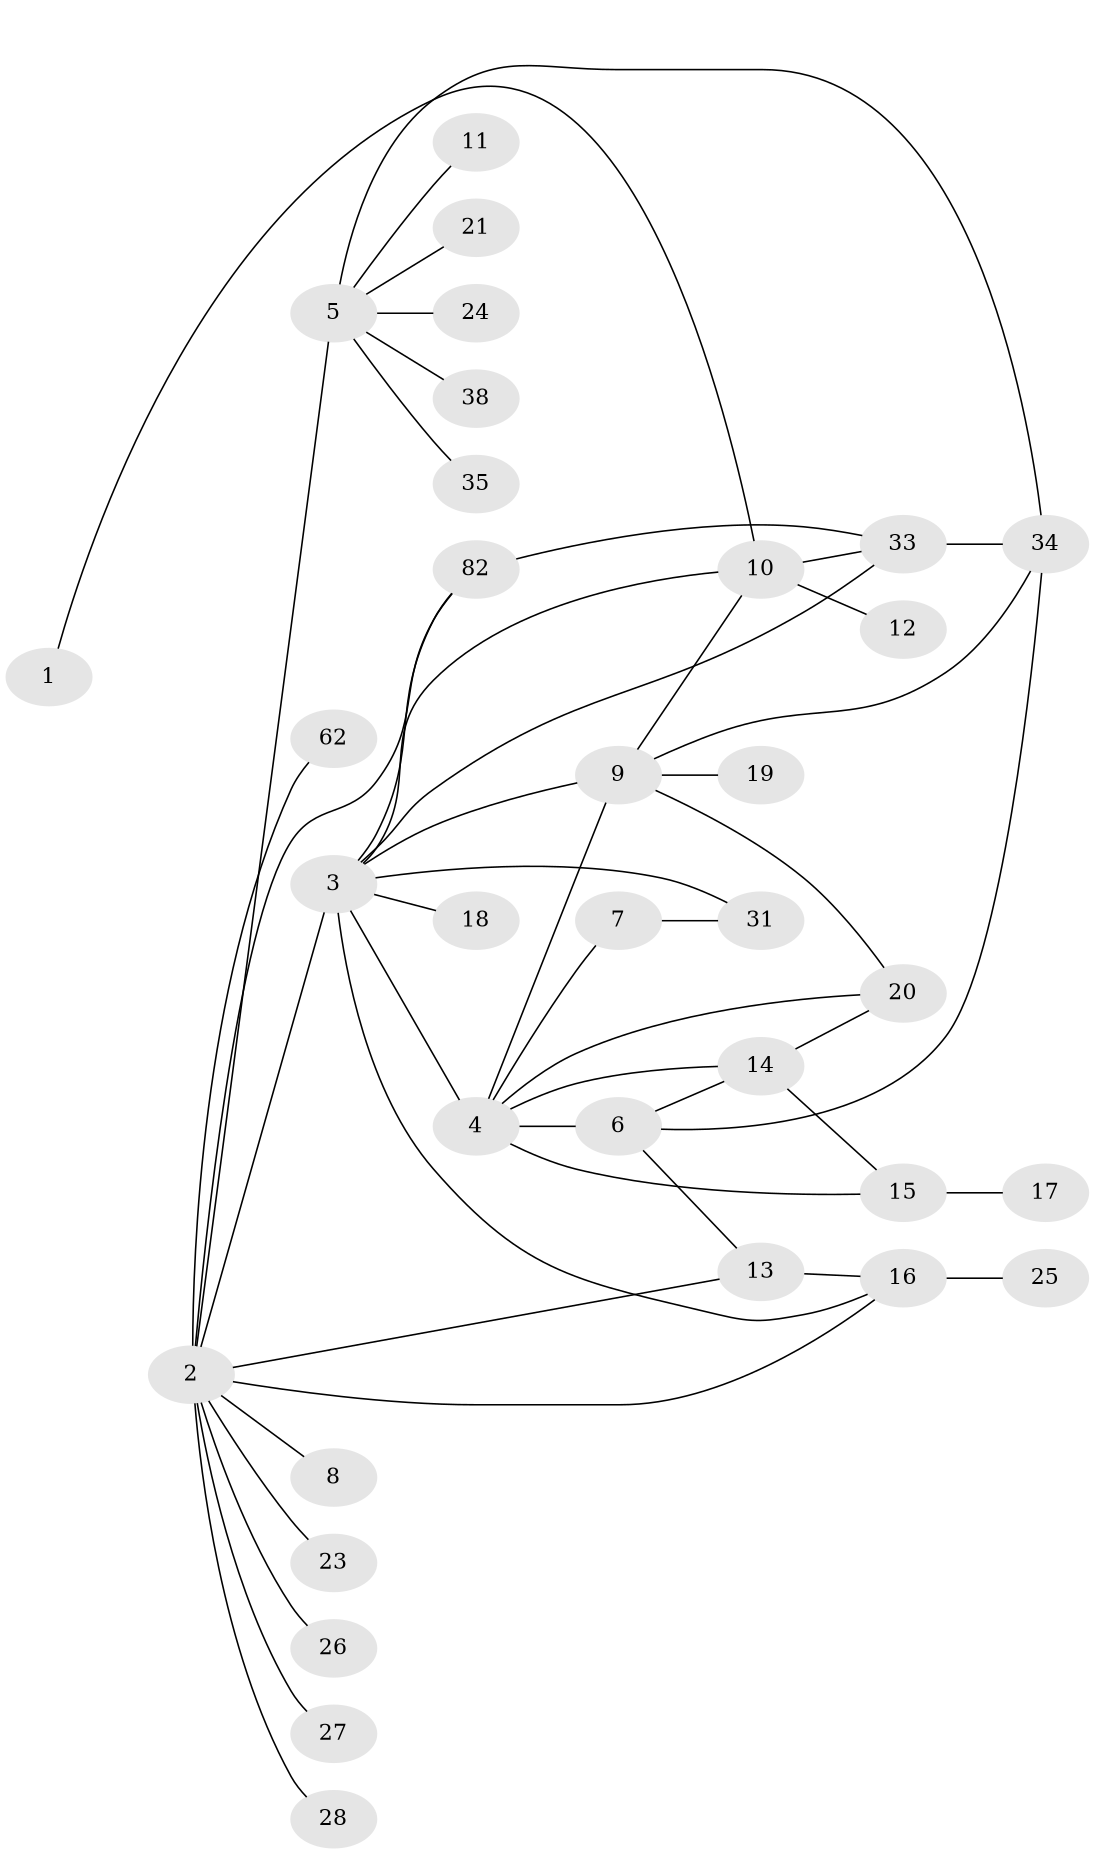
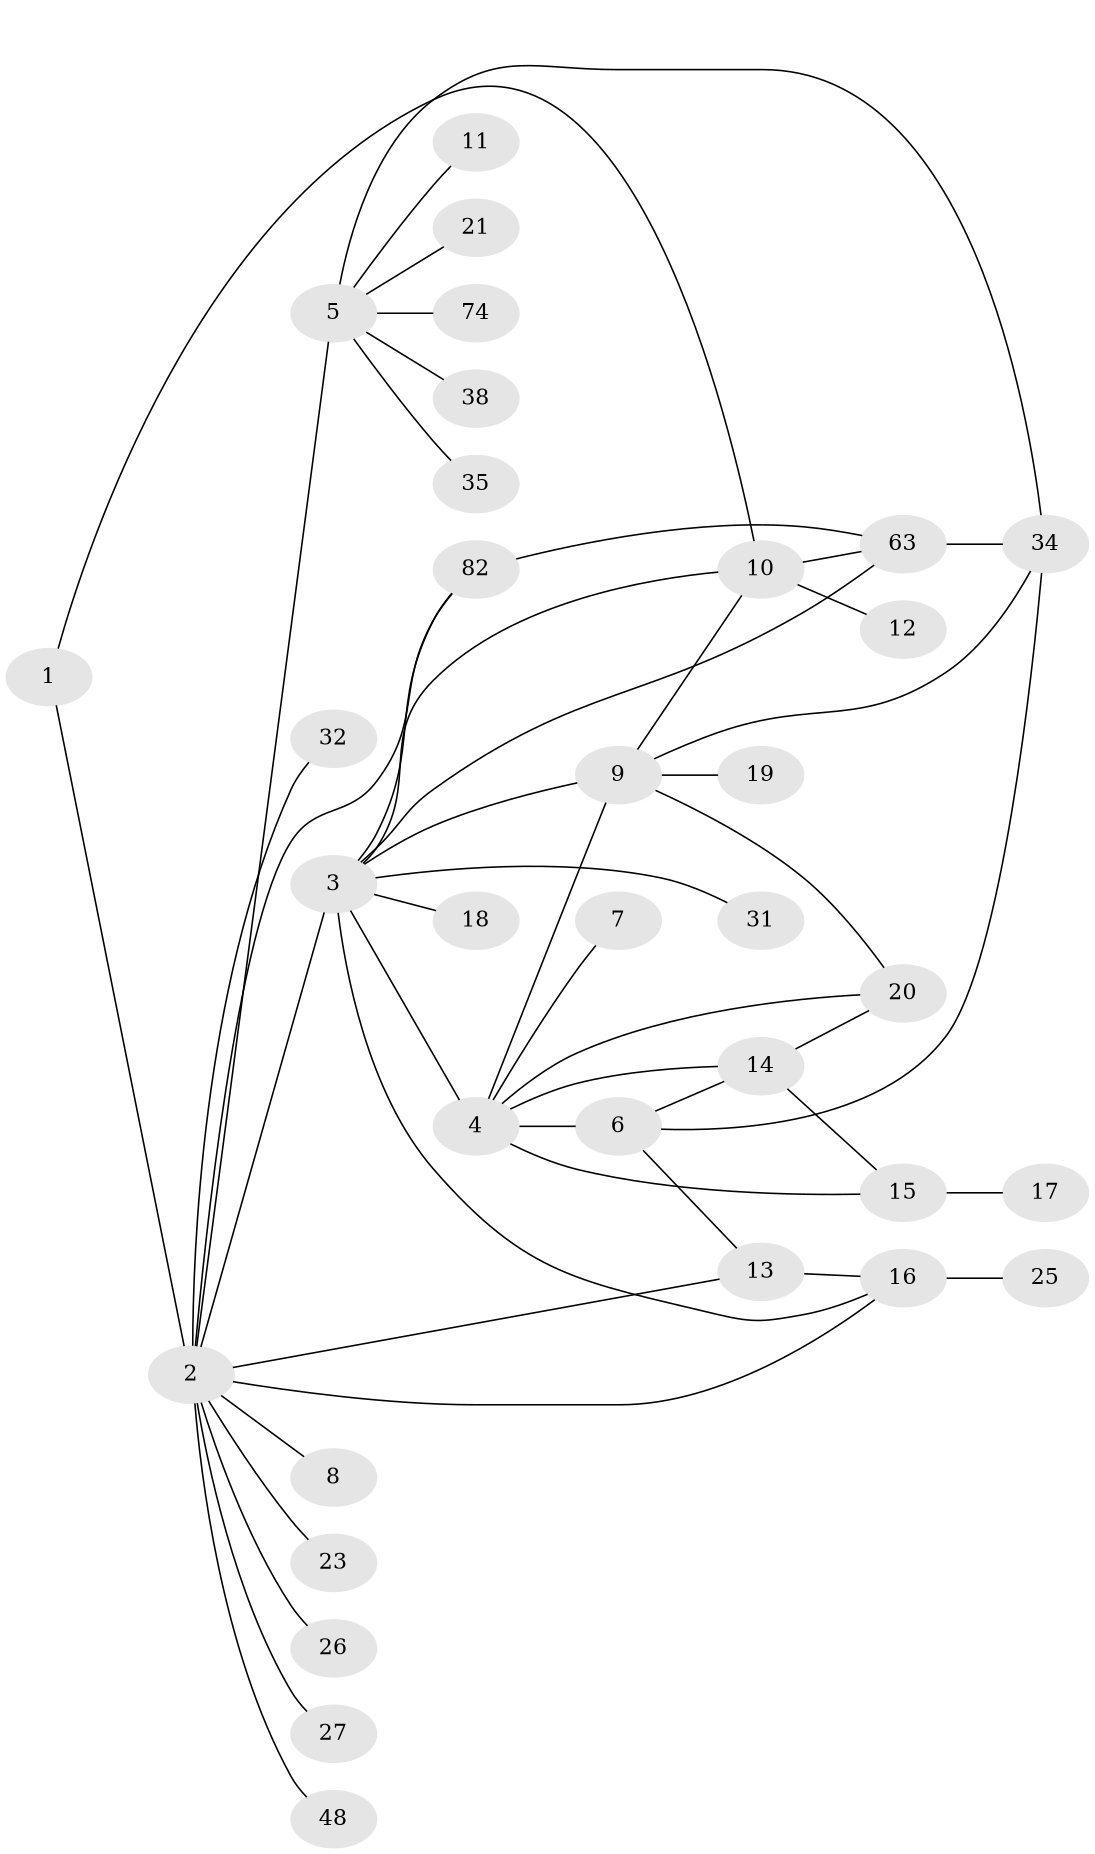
node "24": label "24" -> "74"
node "33": label "33" -> "63"
node "62": label "62" -> "32"
edge "7" -- "31": removed
edge "1" -- "2": added
node "28": label "28" -> "48"
